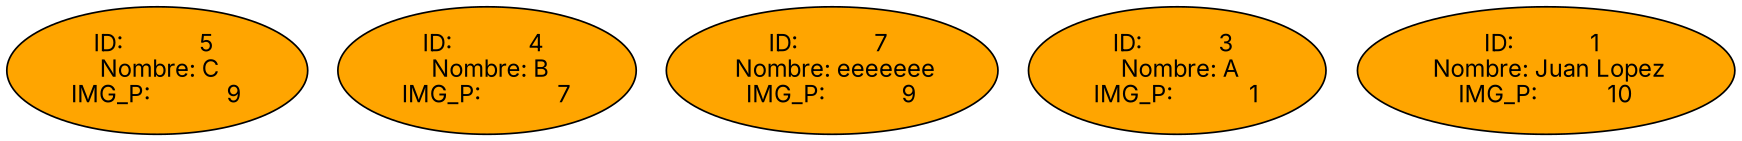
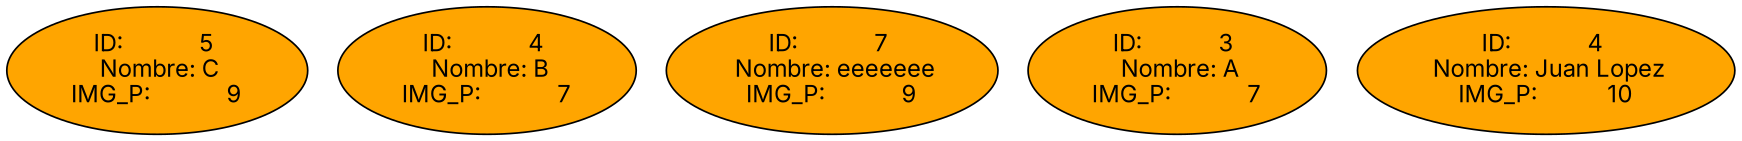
node "ID:            3 Nombre: A IMG_P:            1": label "ID:            3 Nombre: A IMG_P:            1" -> "ID:            3 Nombre: A IMG_P:            7"
node "ID:            1 Nombre: Juan Lopez IMG_P:           10": label "ID:            1 Nombre: Juan Lopez IMG_P:           10" -> "ID:            4 Nombre: Juan Lopez IMG_P:           10"
